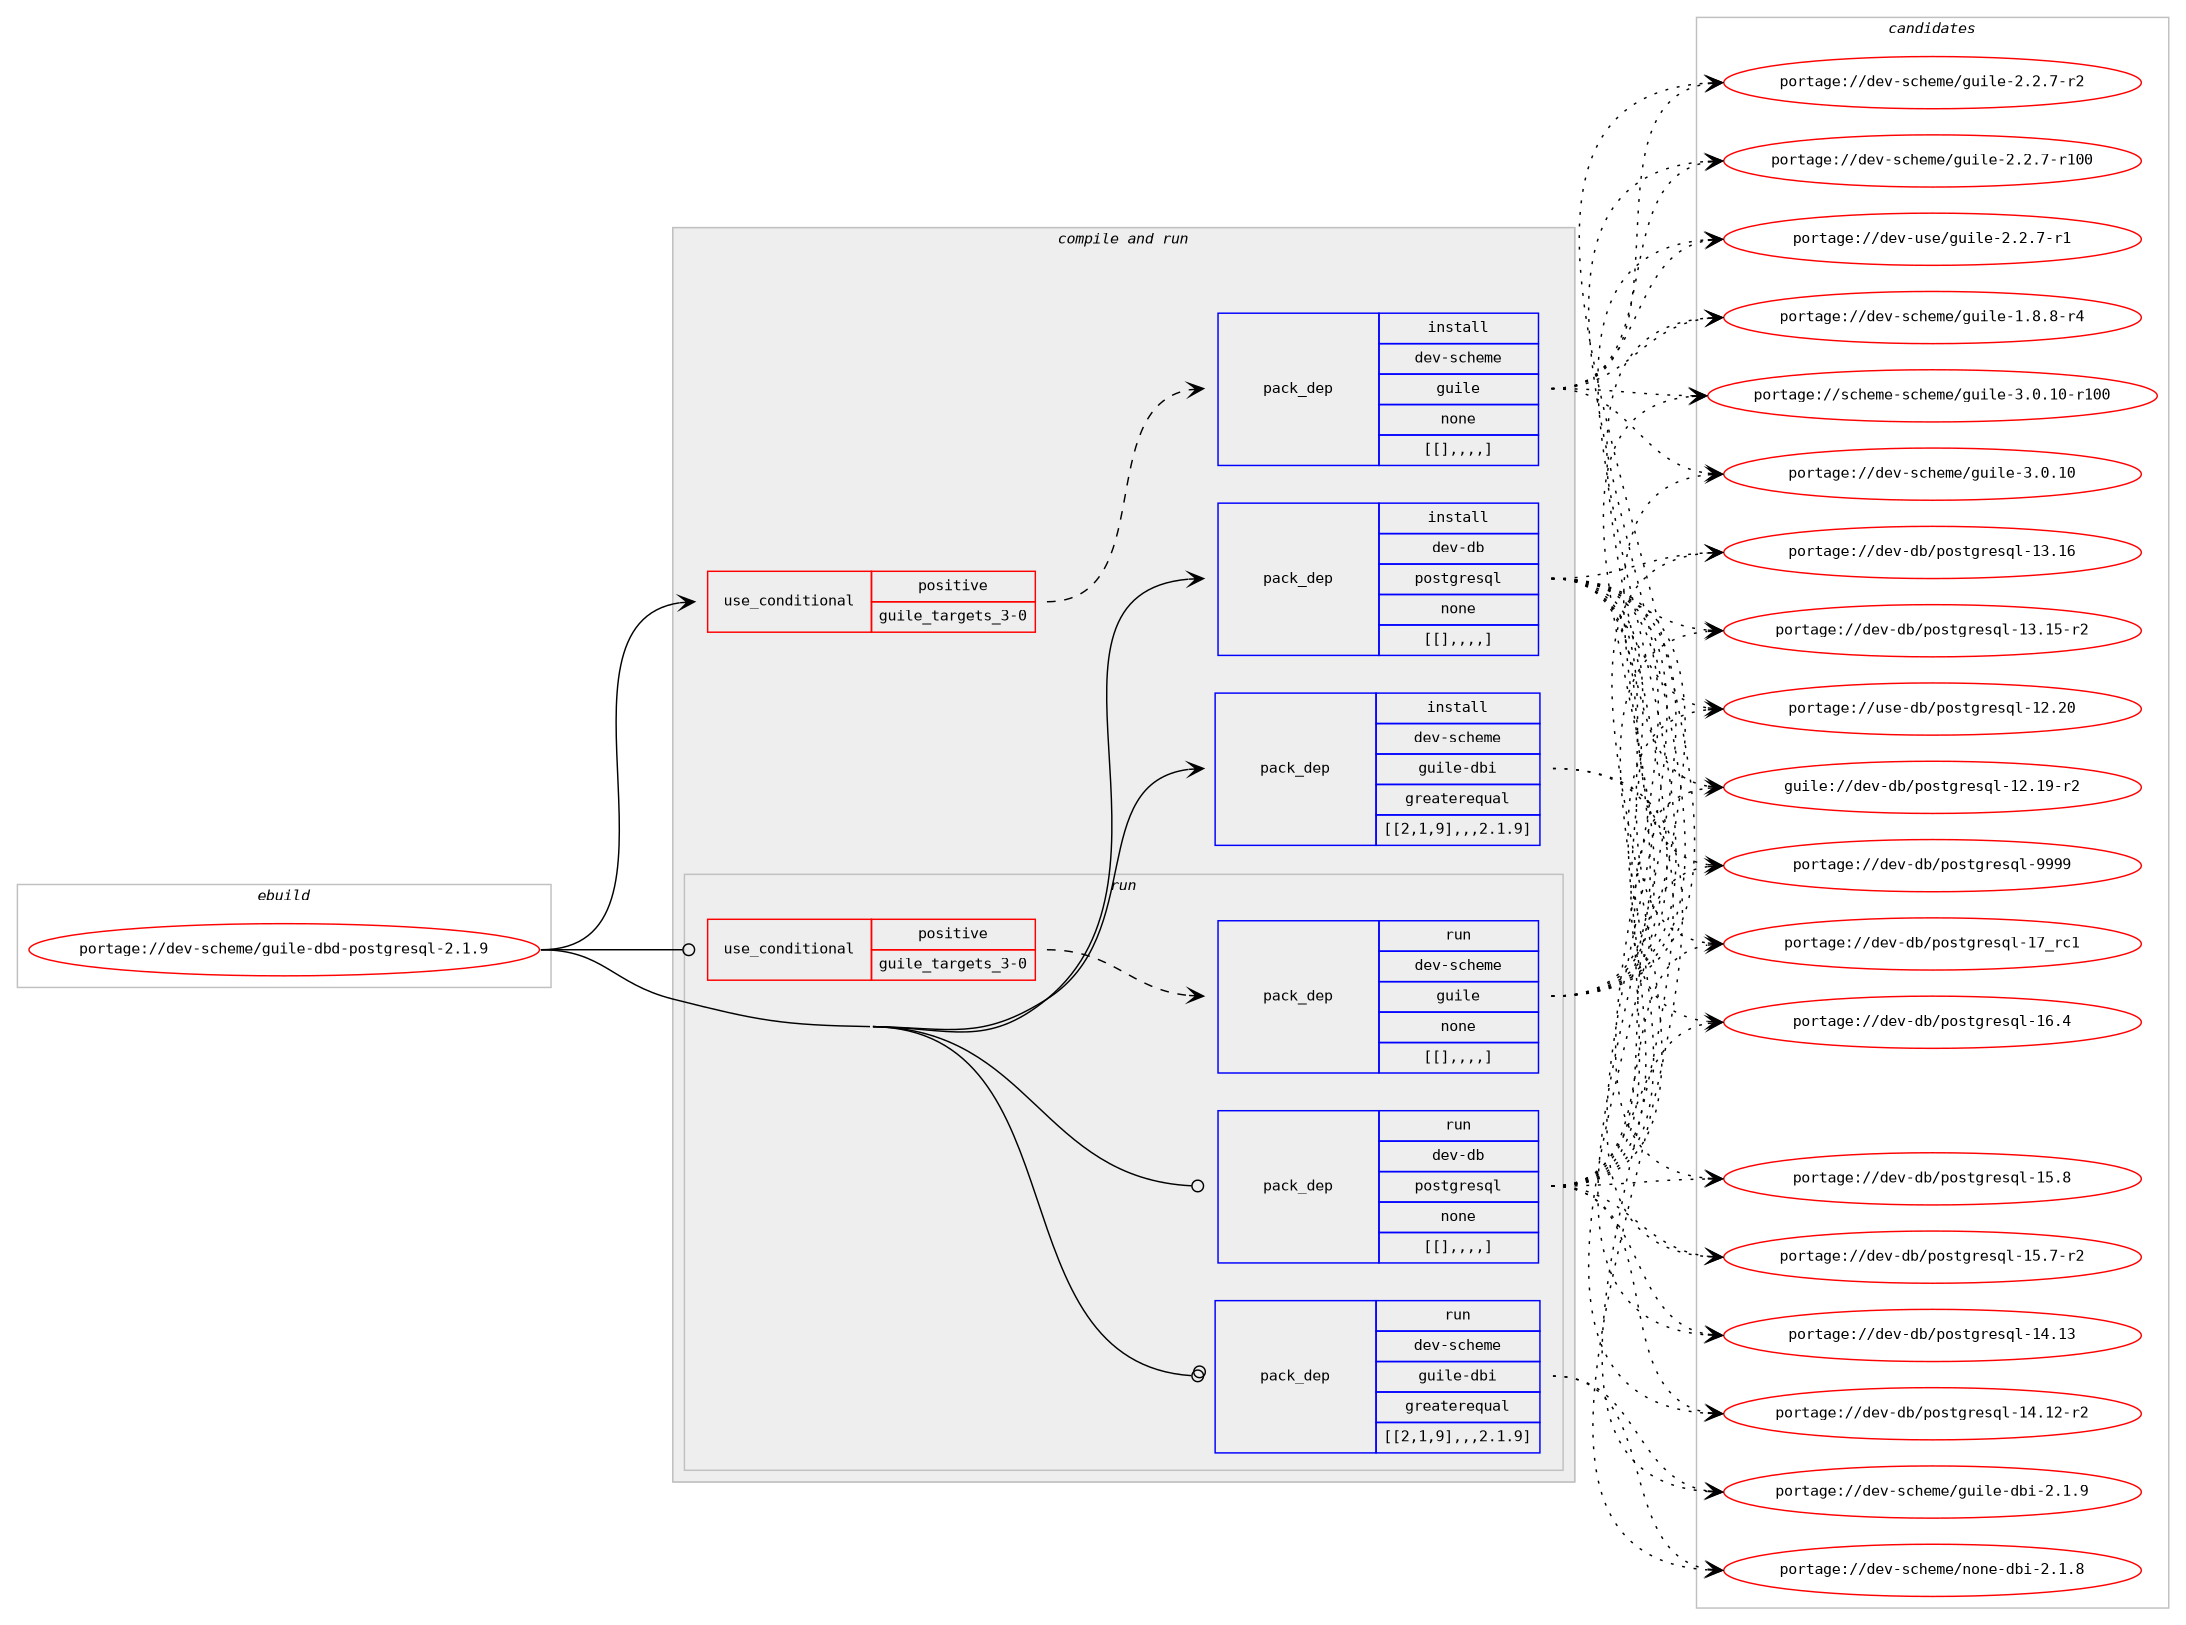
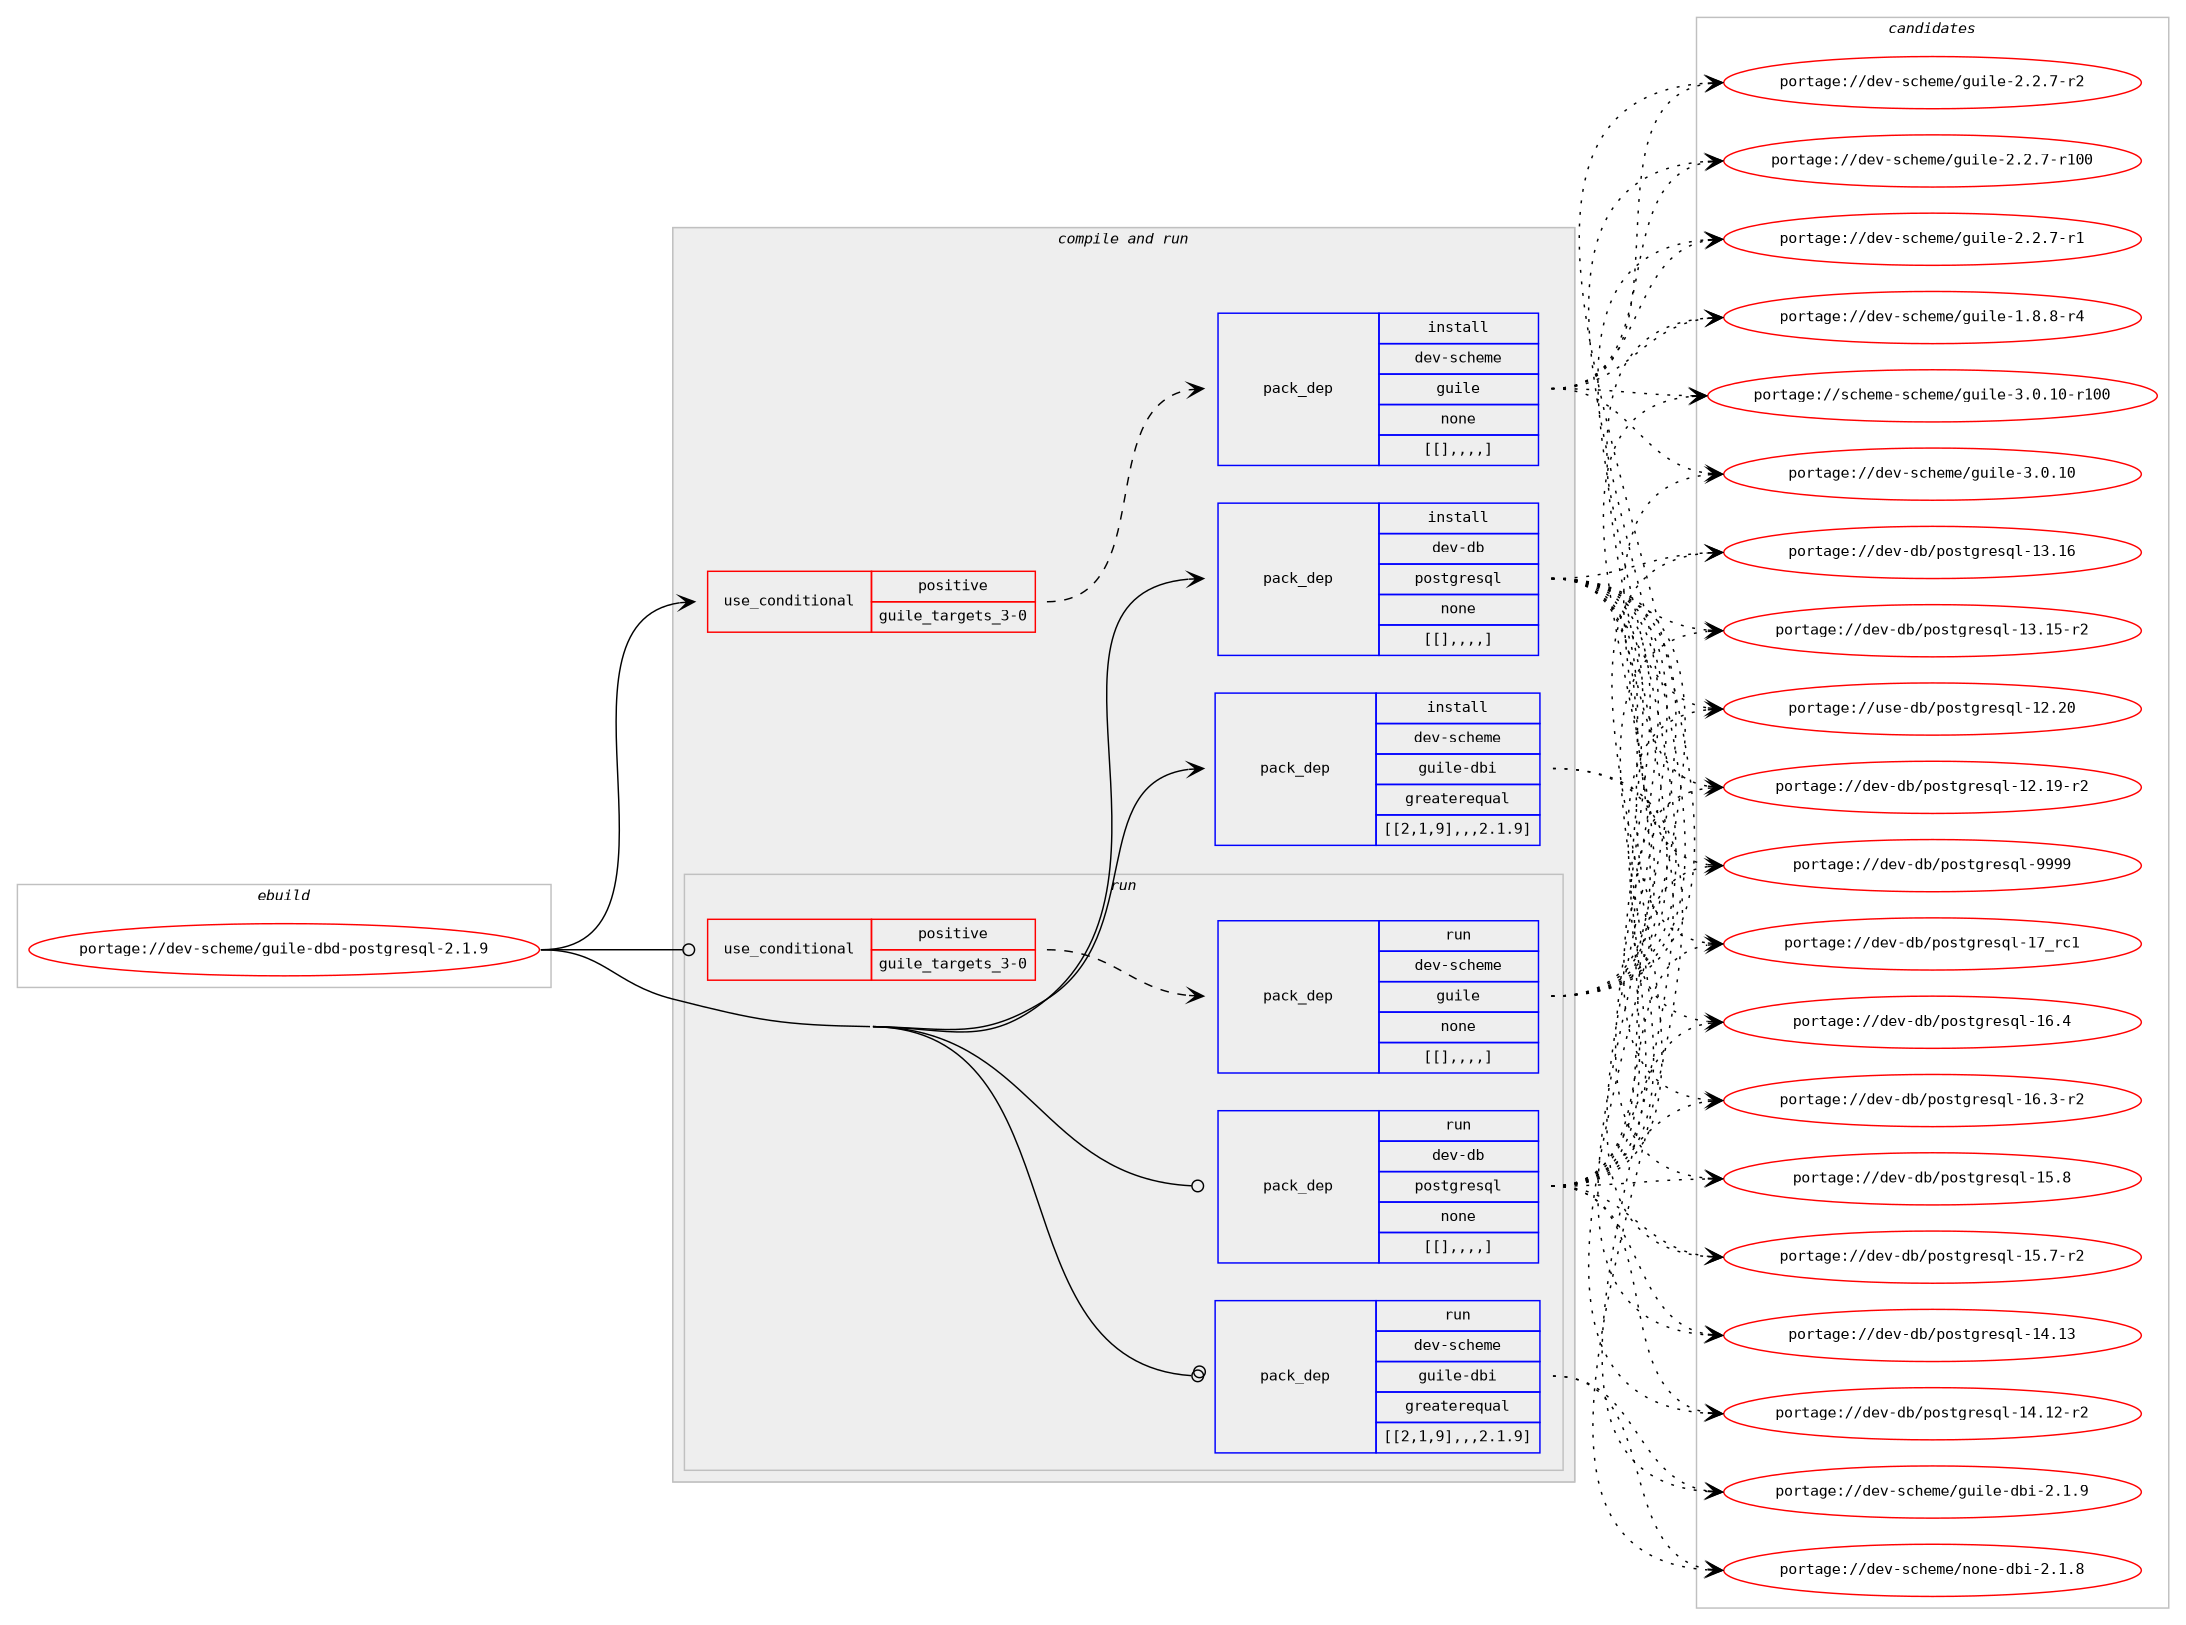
node "portage://dev-use/guile-2.2.7-r1": label "portage://dev-use/guile-2.2.7-r1" -> "portage://dev-scheme/guile-2.2.7-r1"
node "guile://dev-db/postgresql-12.19-r2": label "guile://dev-db/postgresql-12.19-r2" -> "portage://dev-db/postgresql-12.19-r2"
node "portage://dev-db/postgresql-16.3-r2": added
